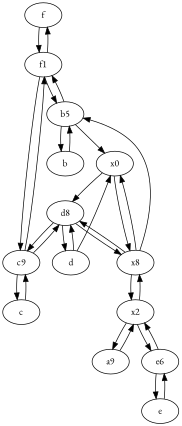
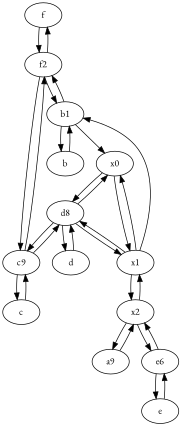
node "f1": label "f1" -> "f2"
node "b5": label "b5" -> "b1"
edge "d" -> "x0": now "d8" -> "x0"
node "x8": label "x8" -> "x1"
